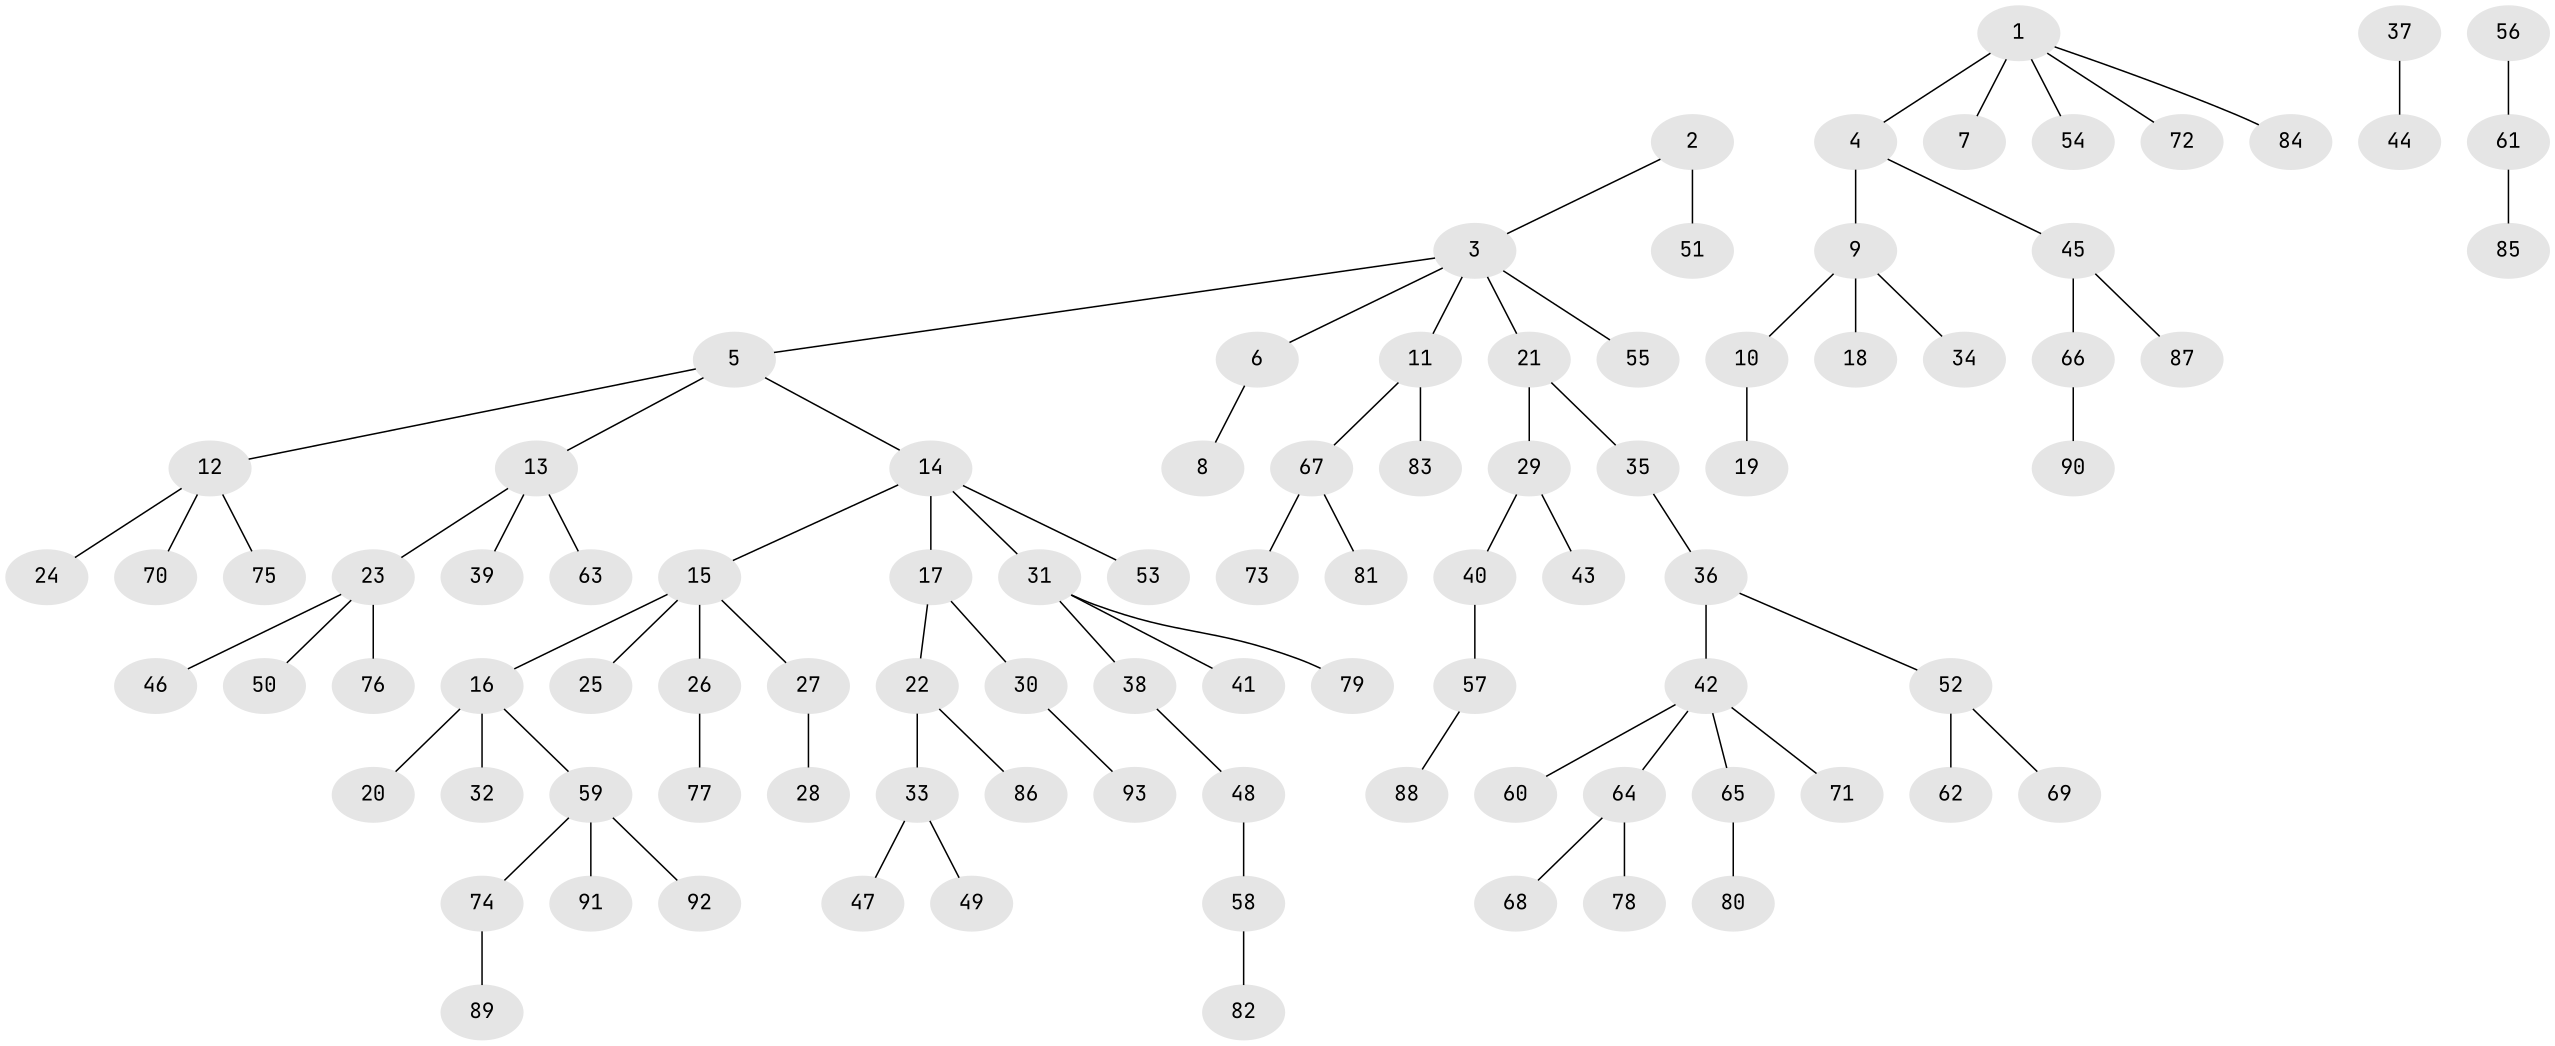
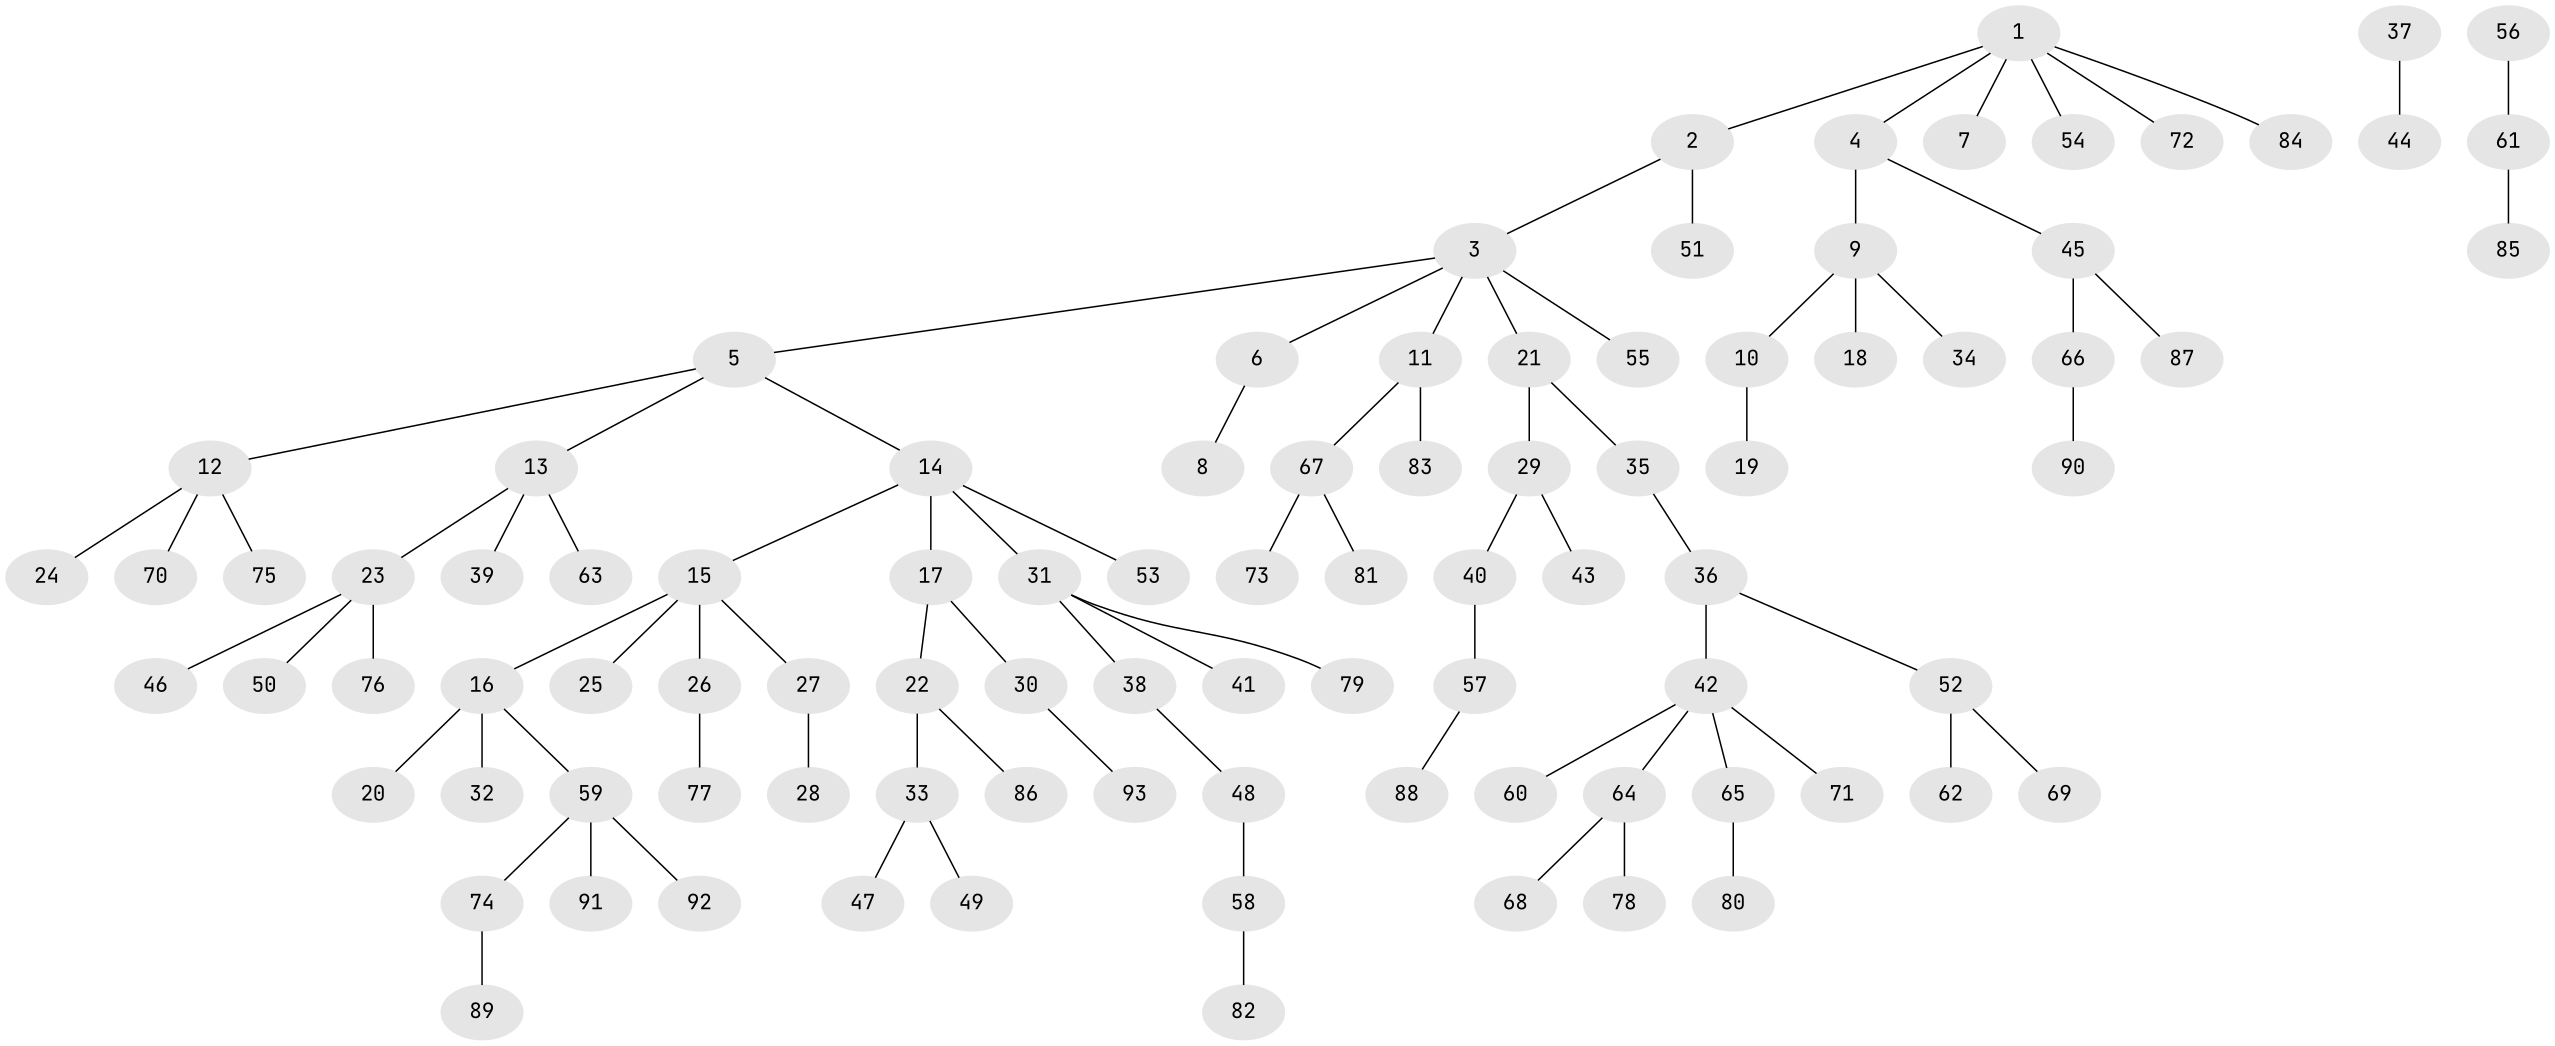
edge "1" -- "2": added
